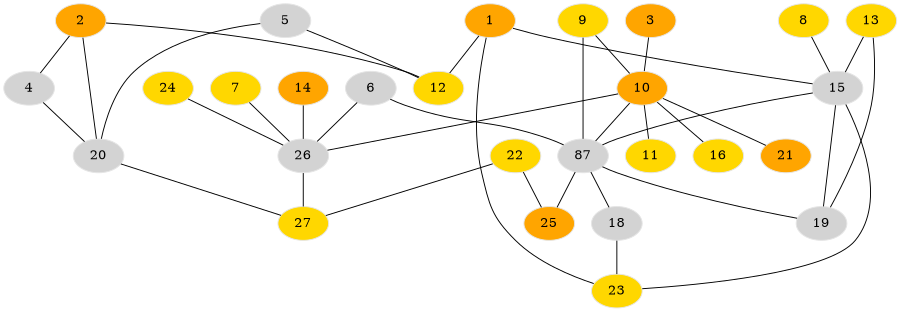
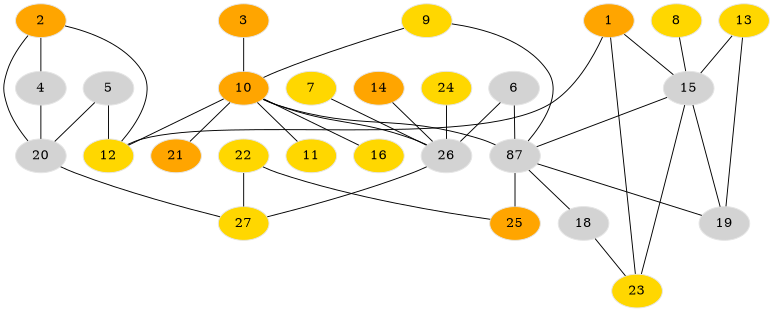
edge "10" -- "12": added
